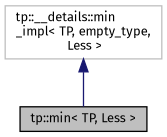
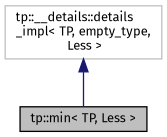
node "tp::__details::min _impl< TP, empty_type, Less >": label "tp::__details::min _impl< TP, empty_type, Less >" -> "tp::__details::details _impl< TP, empty_type, Less >"
